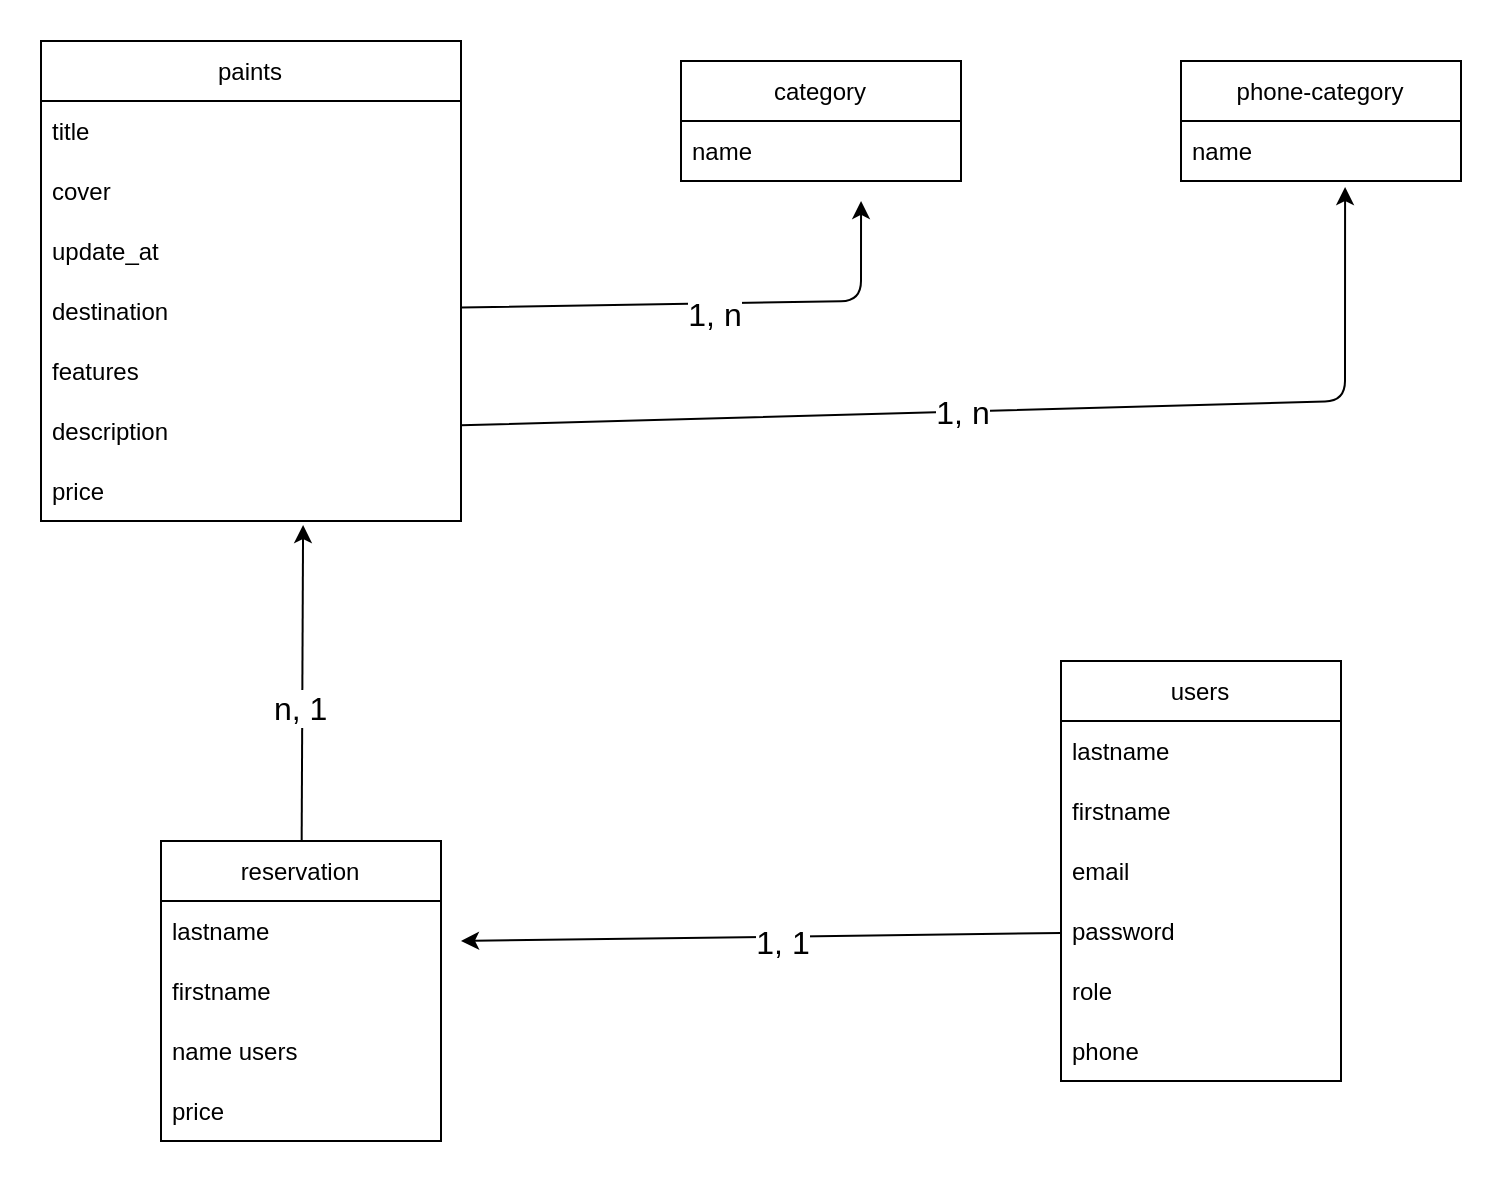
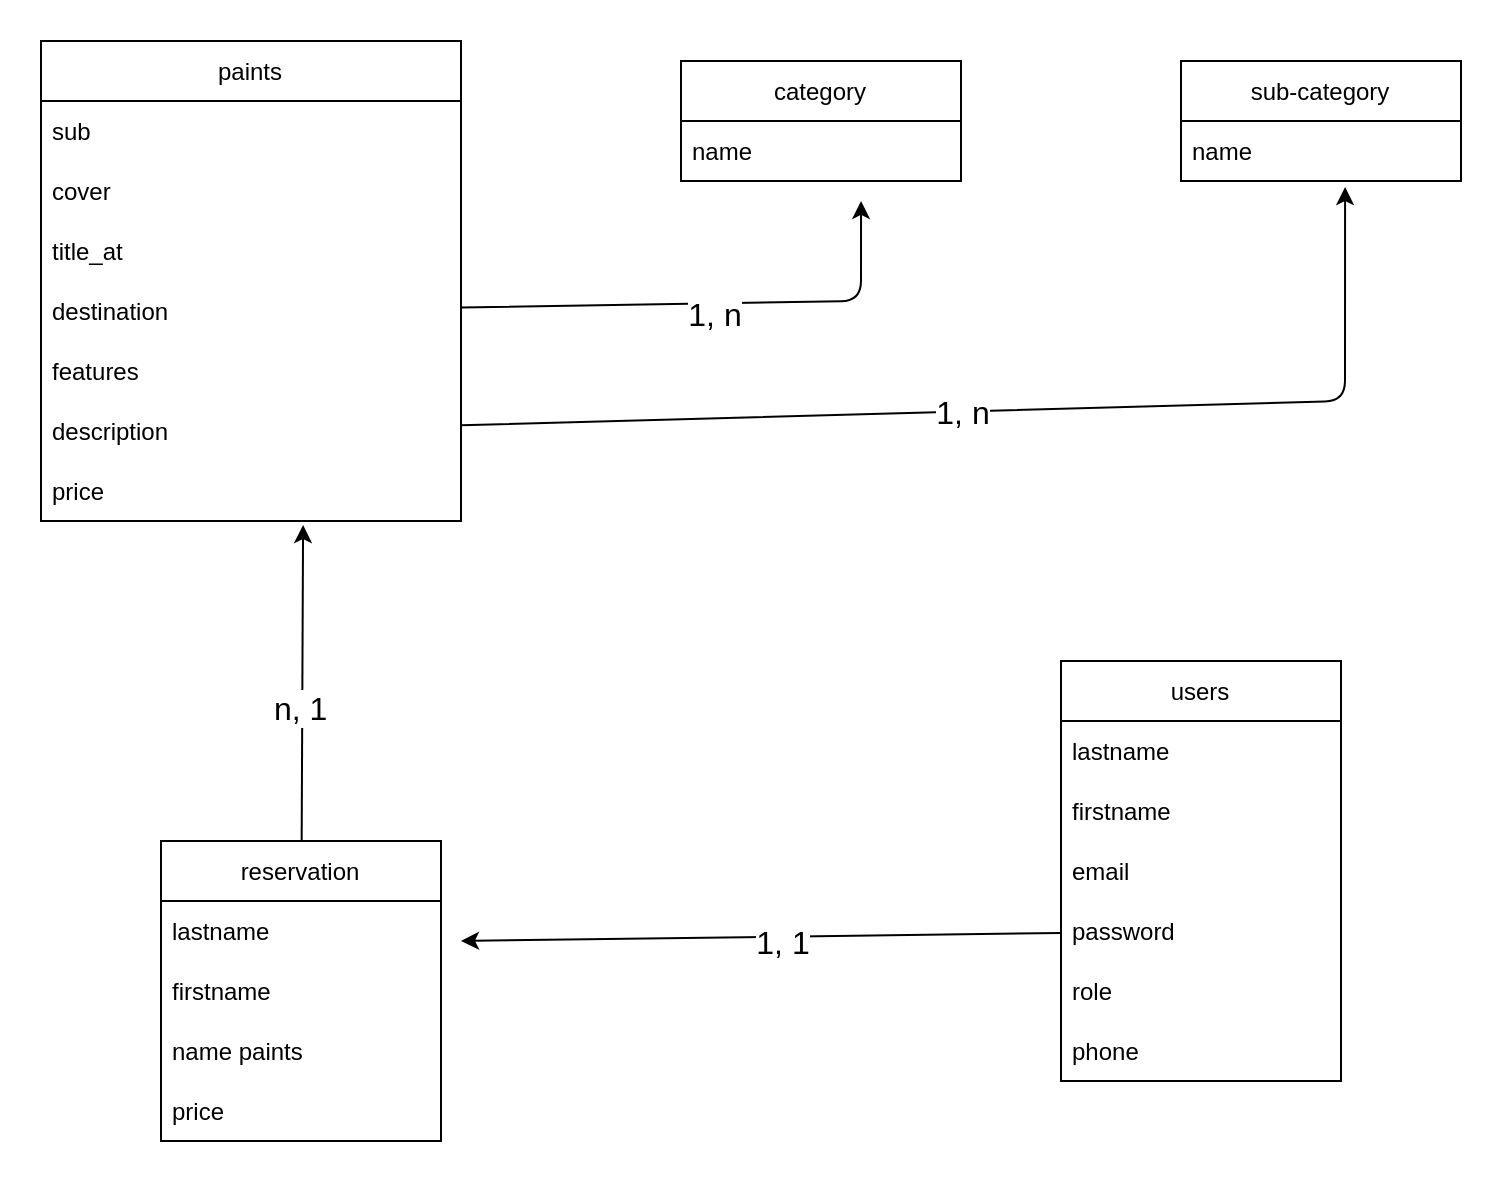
node "phone-category": label "phone-category" -> "sub-category"
node "title": label "title" -> "sub"
node "update_at": label "update_at" -> "title_at"
node "name users": label "name users" -> "name paints"
